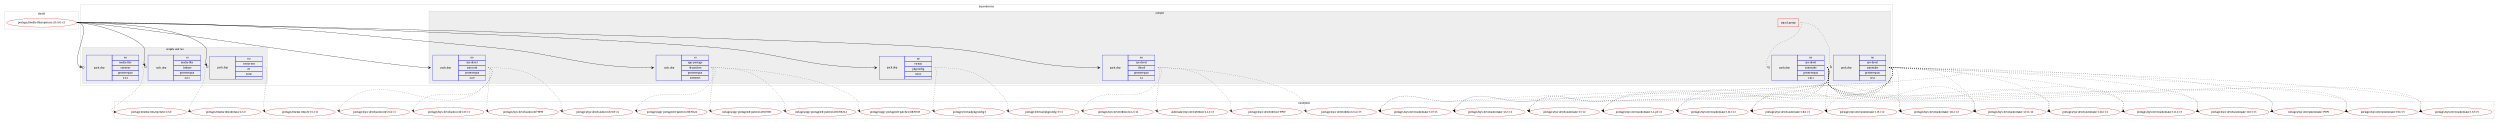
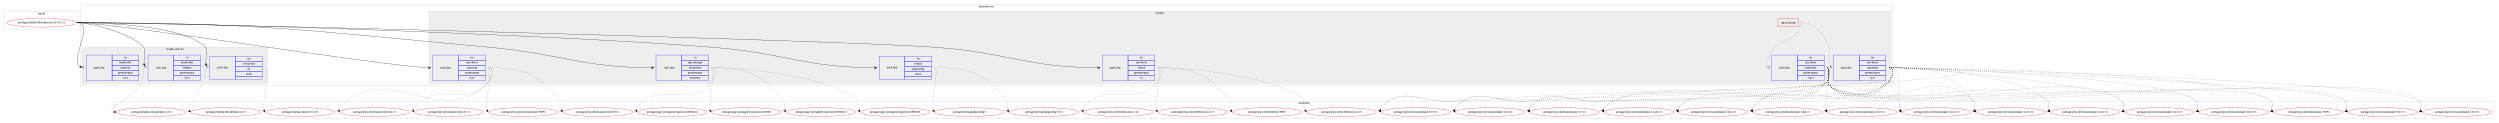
node "portage://sys-devel/autoconf-9999": label "portage://sys-devel/autoconf-9999" -> "portage://sys-openexr/autoconf-9999"
